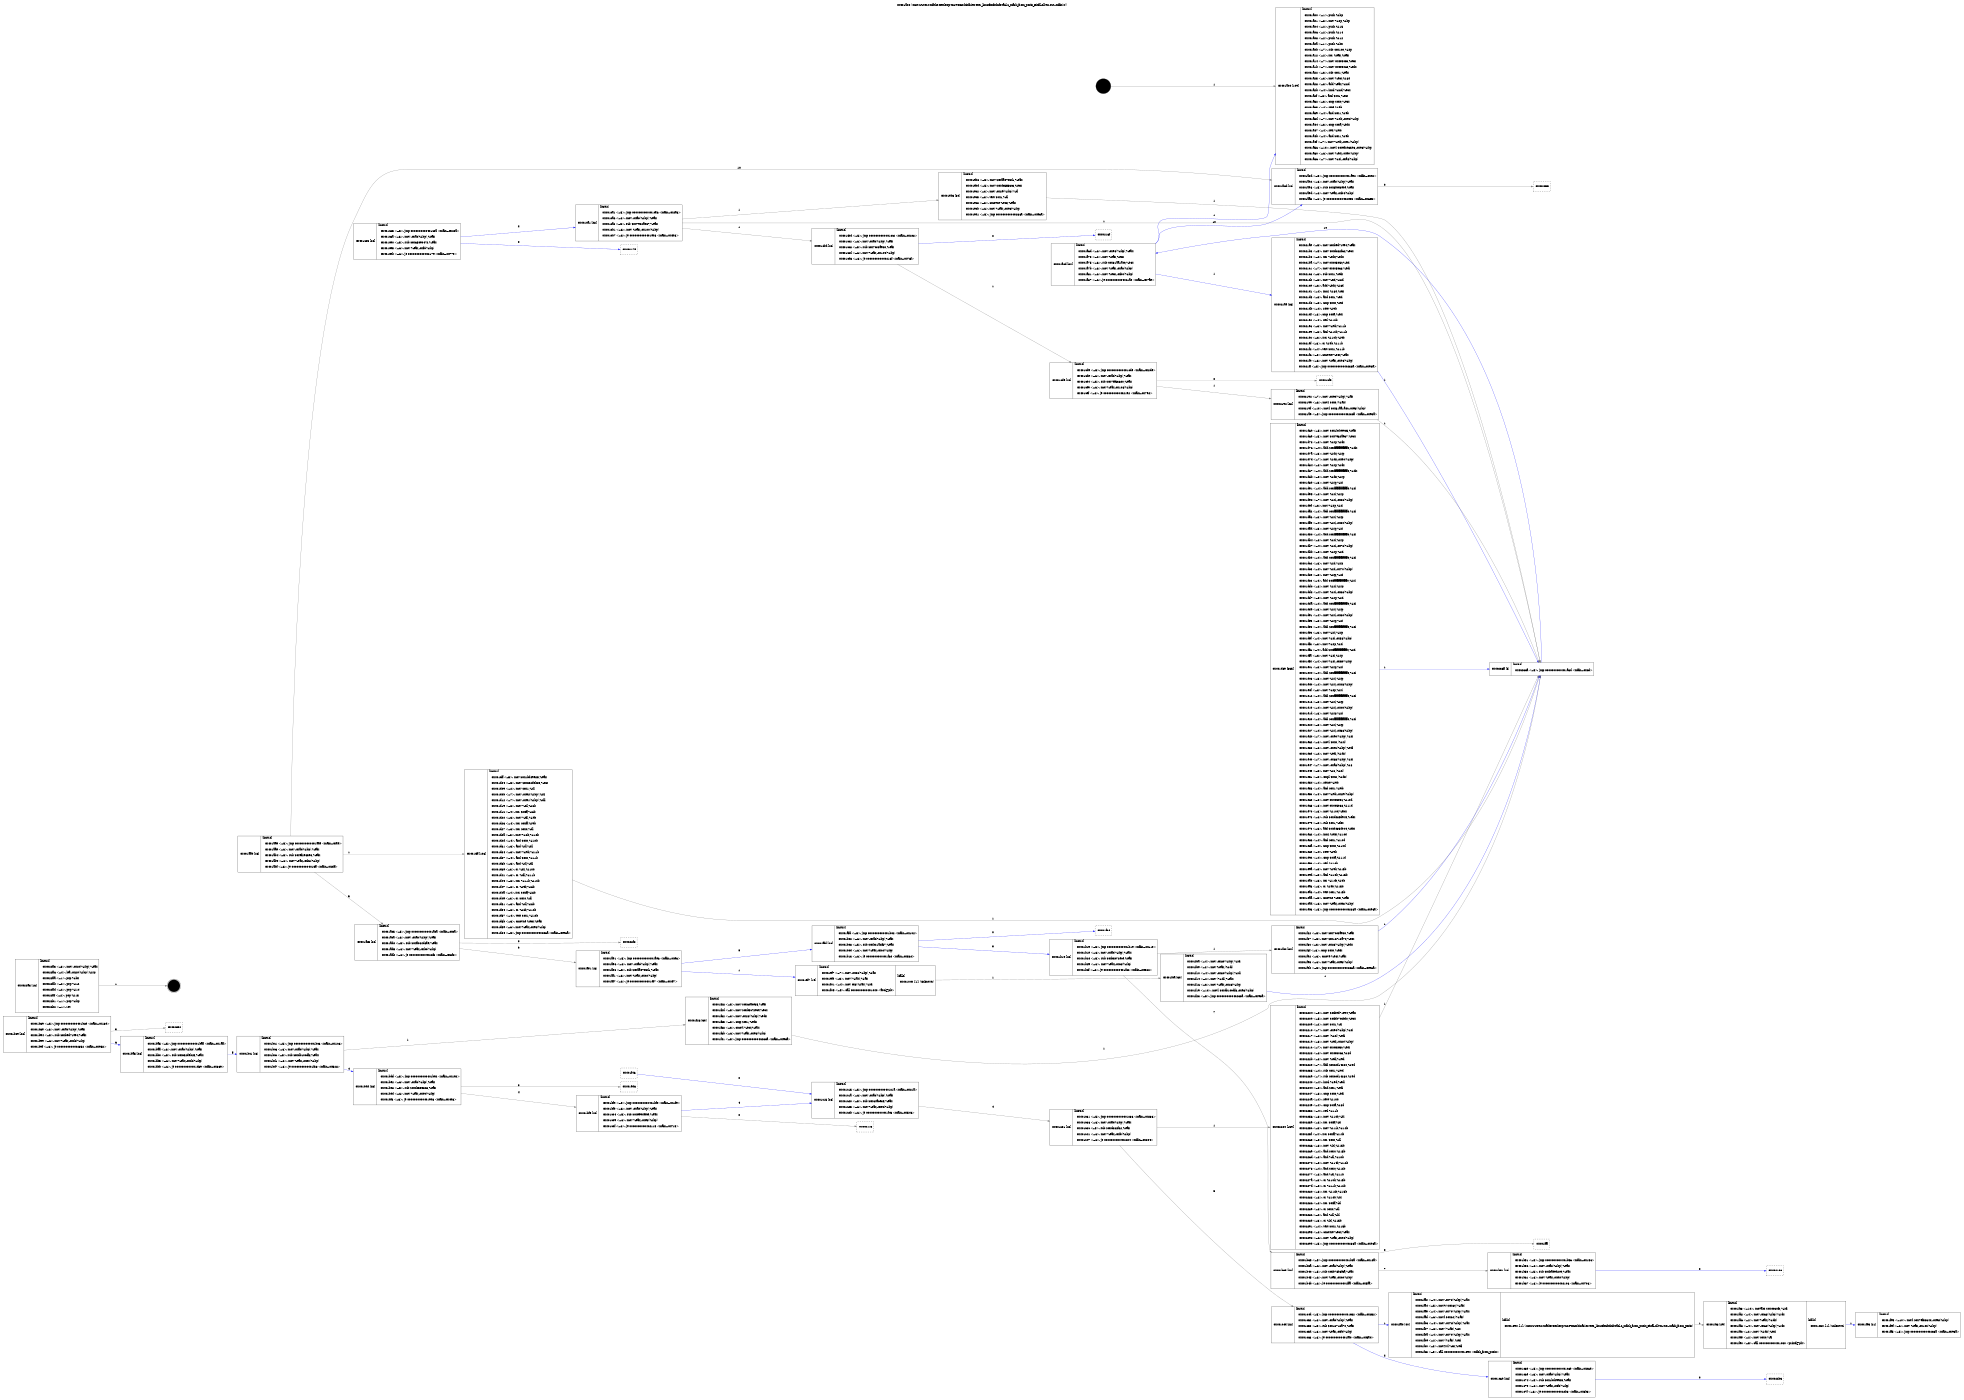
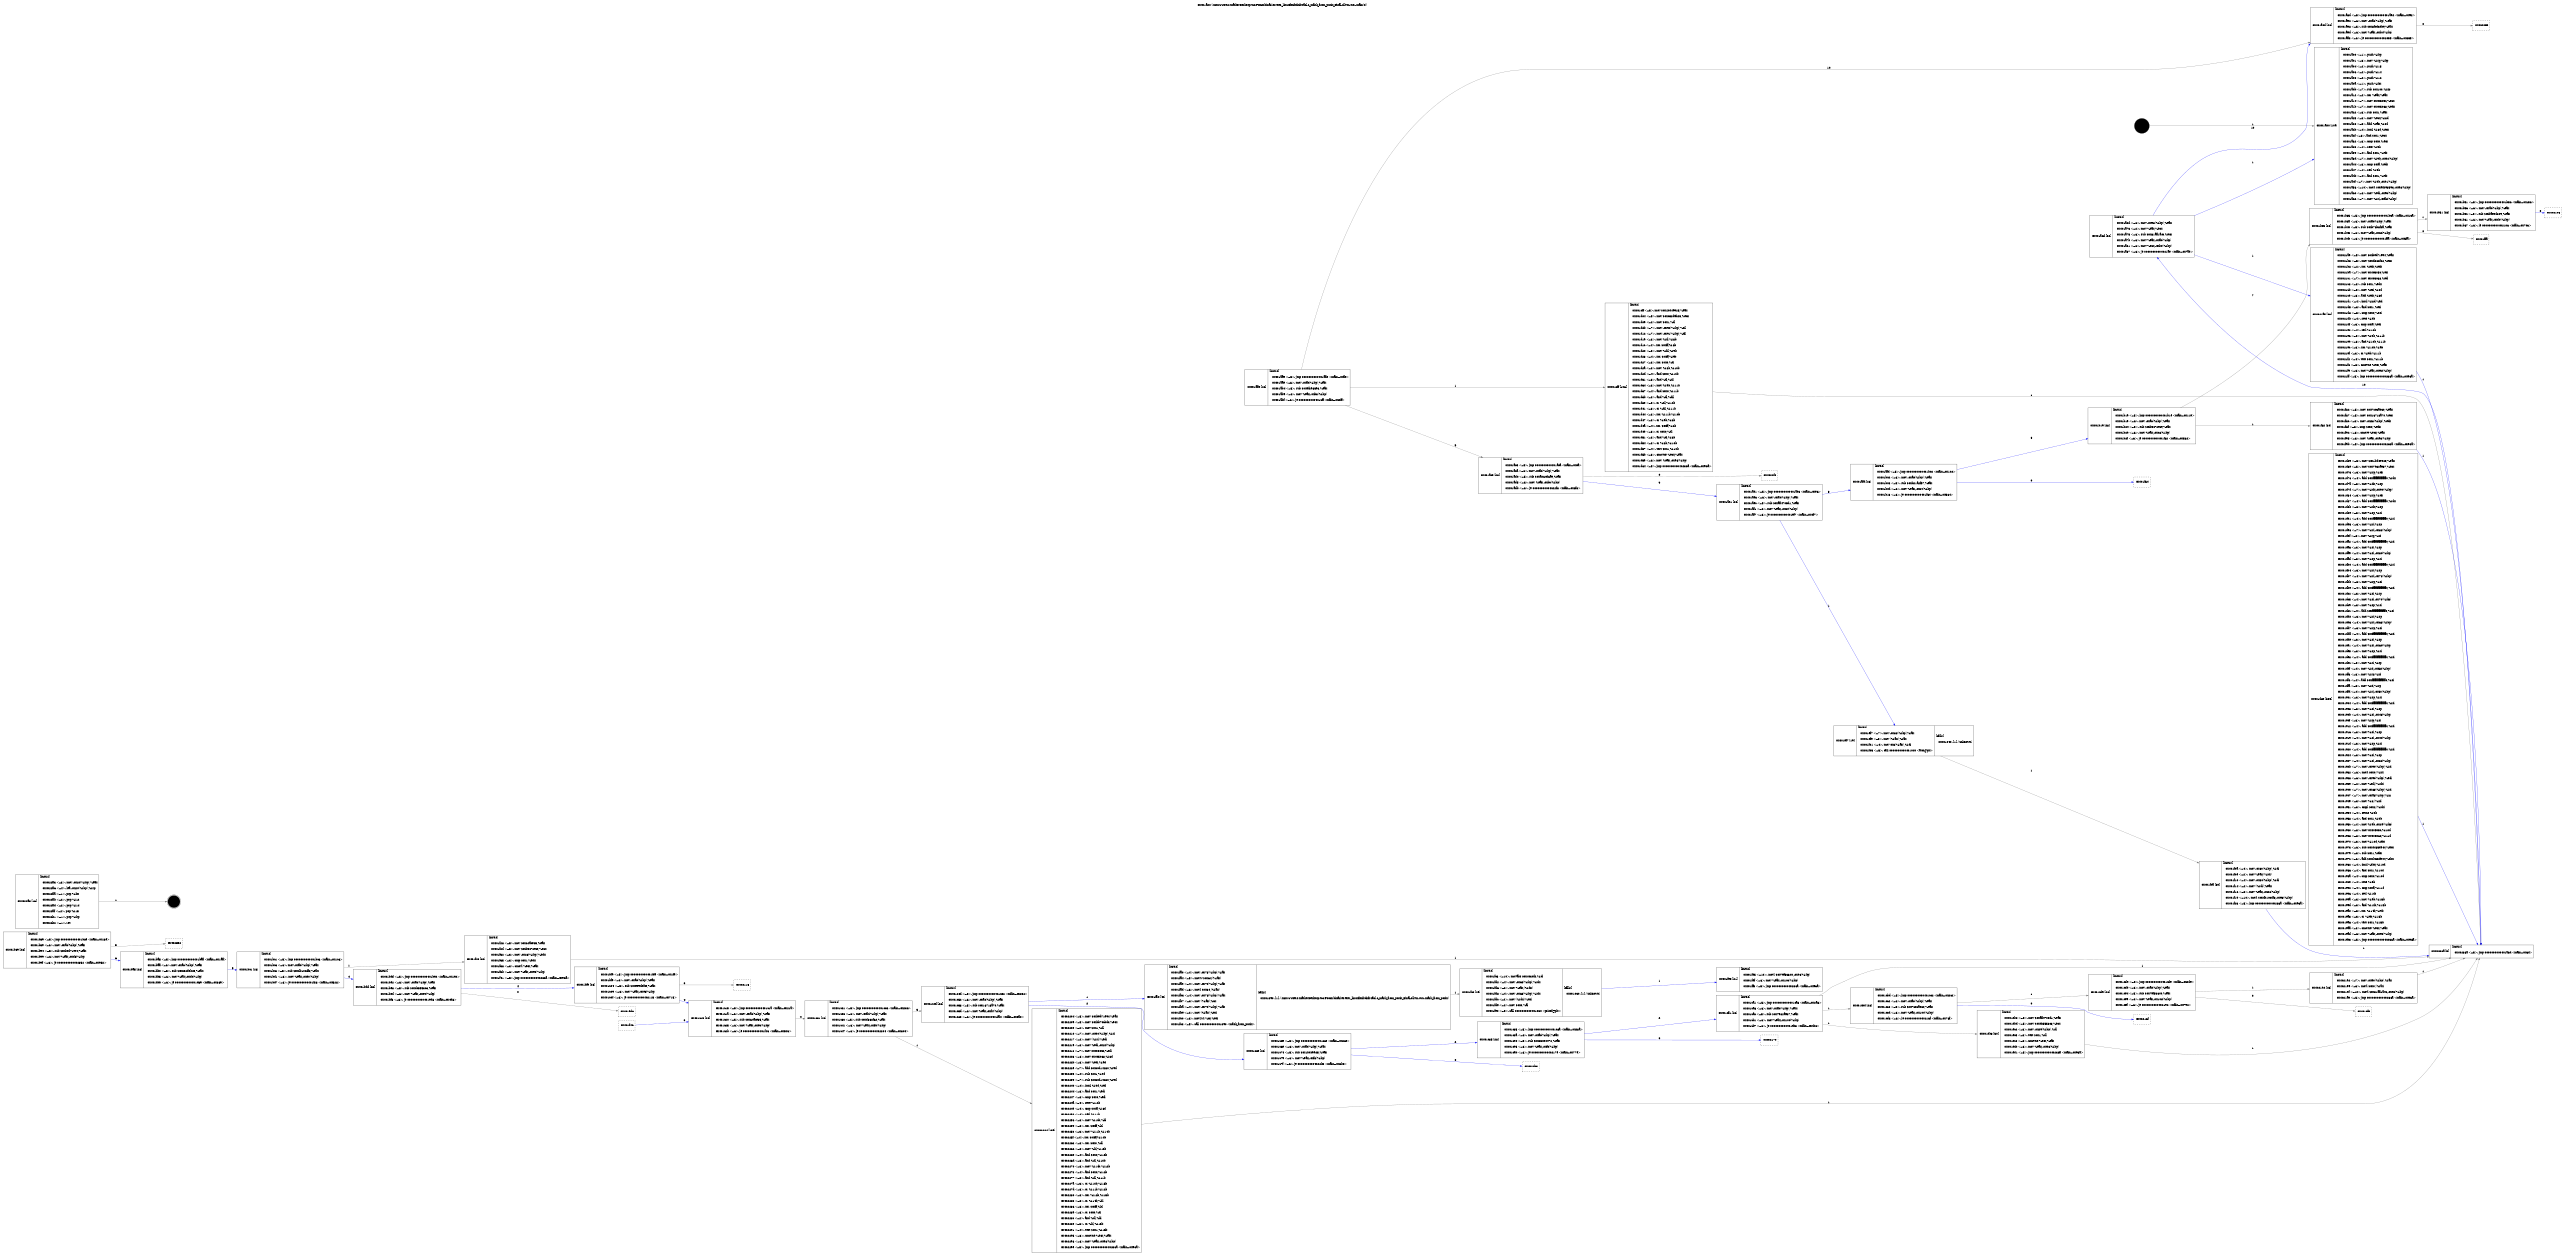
edge "0x401ac5 [28]" -> "0x401ae1 [28]": color gray40 -> blue
edge "0x401c69 [28]" -> "0x401c85 [28]": added, label "2"
edge "0x401bdd [28]" -> "0x401bf9 [28]": color gray40 -> blue
